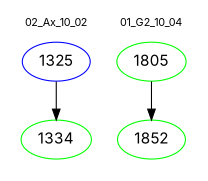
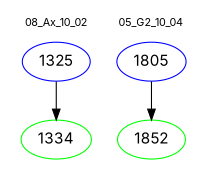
cluster "02_Ax_10_02": label "02_Ax_10_02" -> "08_Ax_10_02"
cluster "01_G2_10_04": label "01_G2_10_04" -> "05_G2_10_04"
node "1805": color green -> blue
